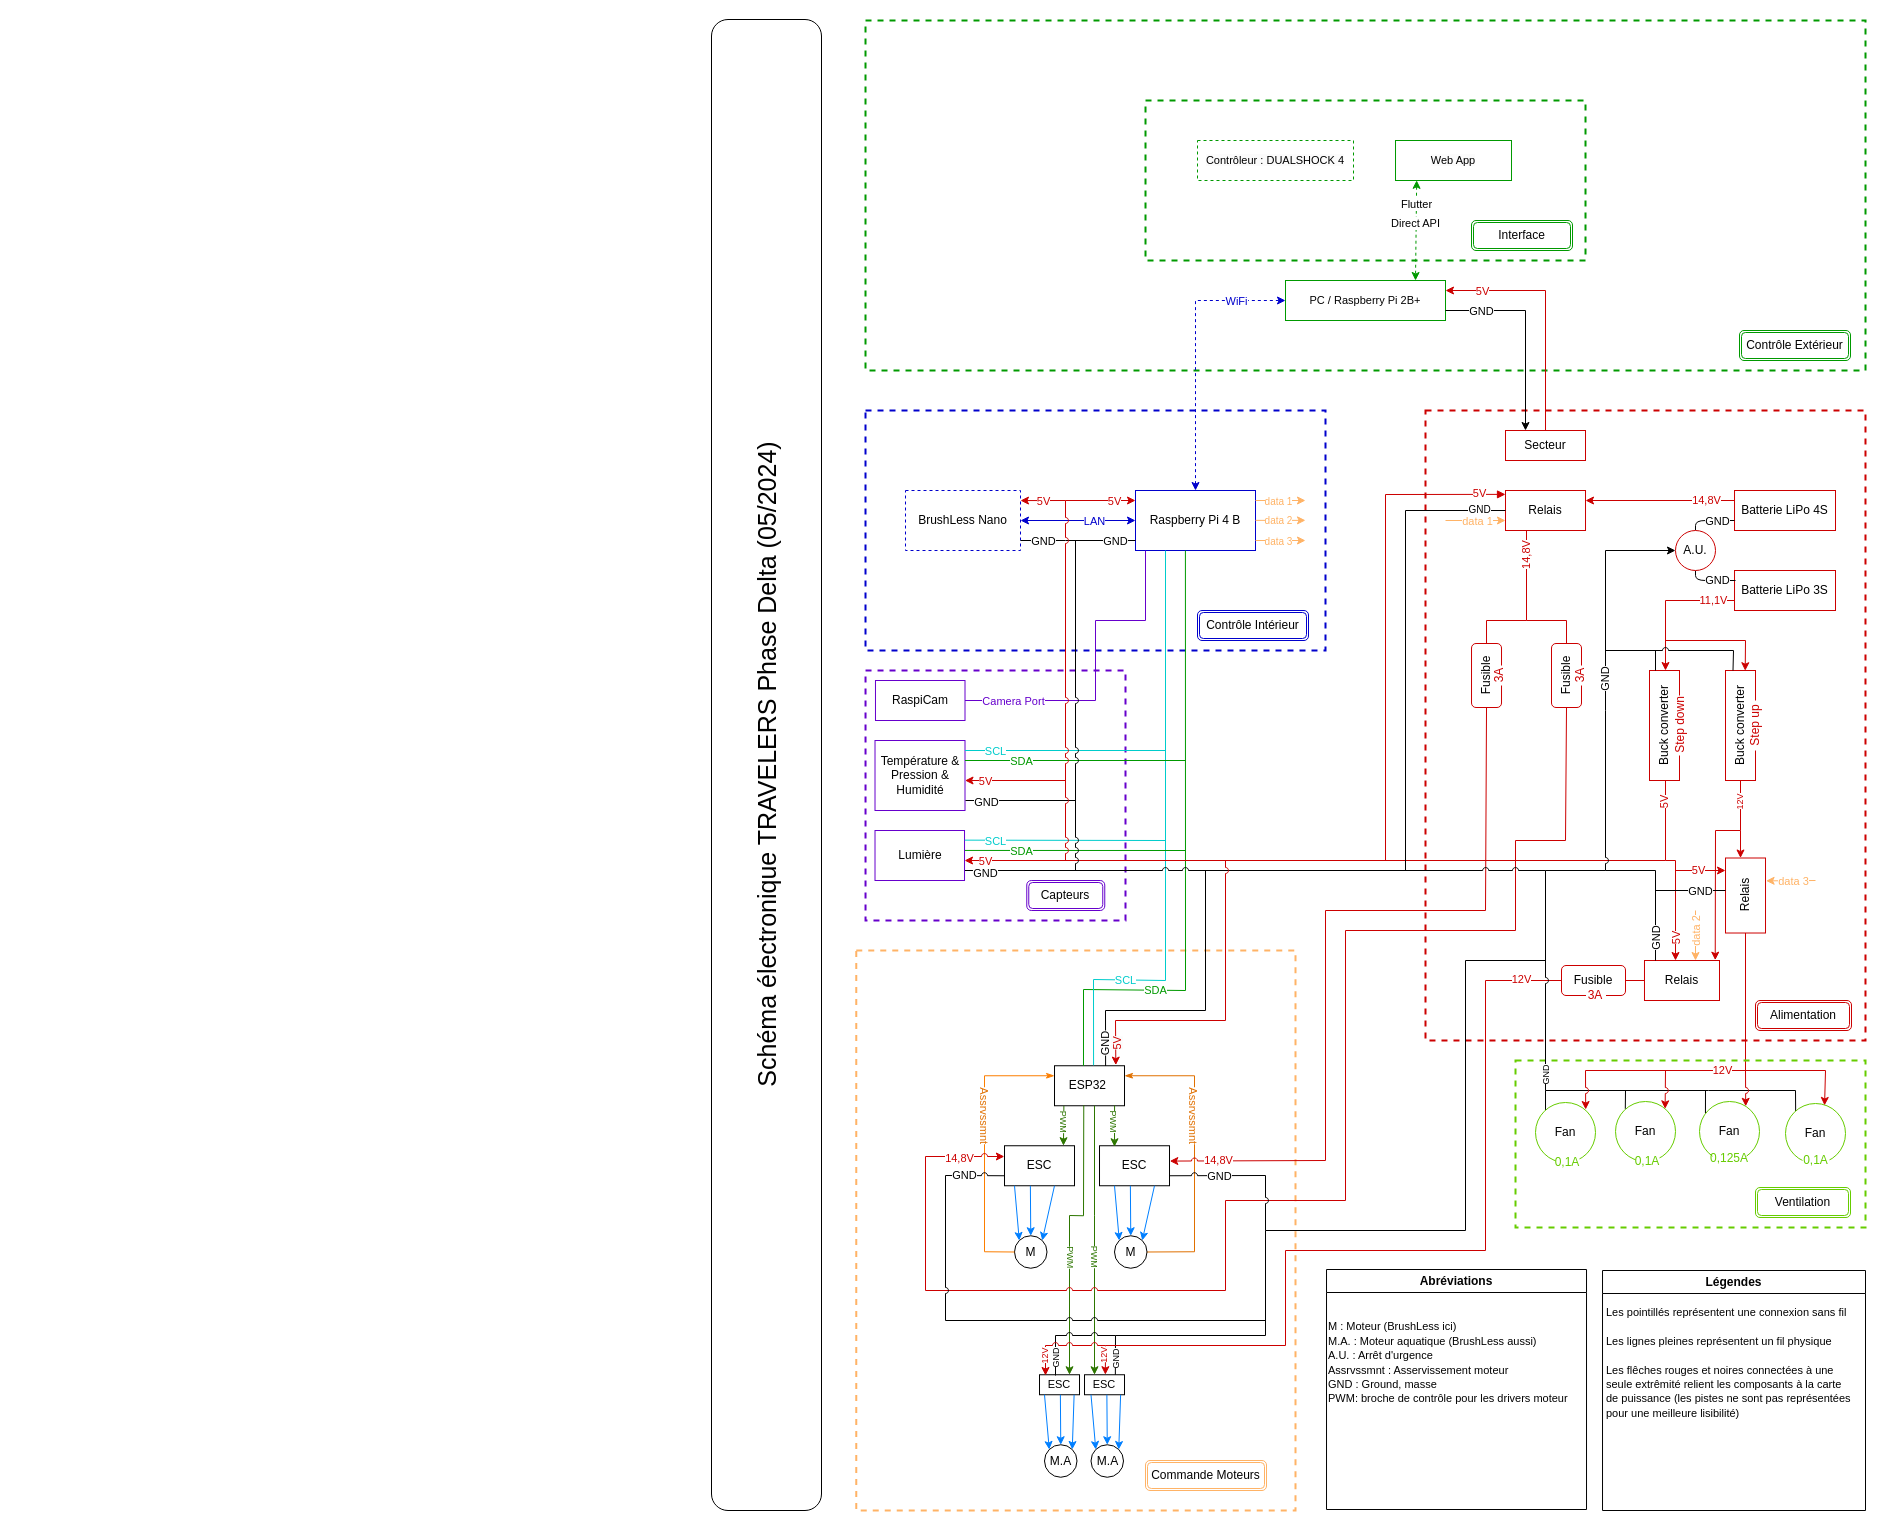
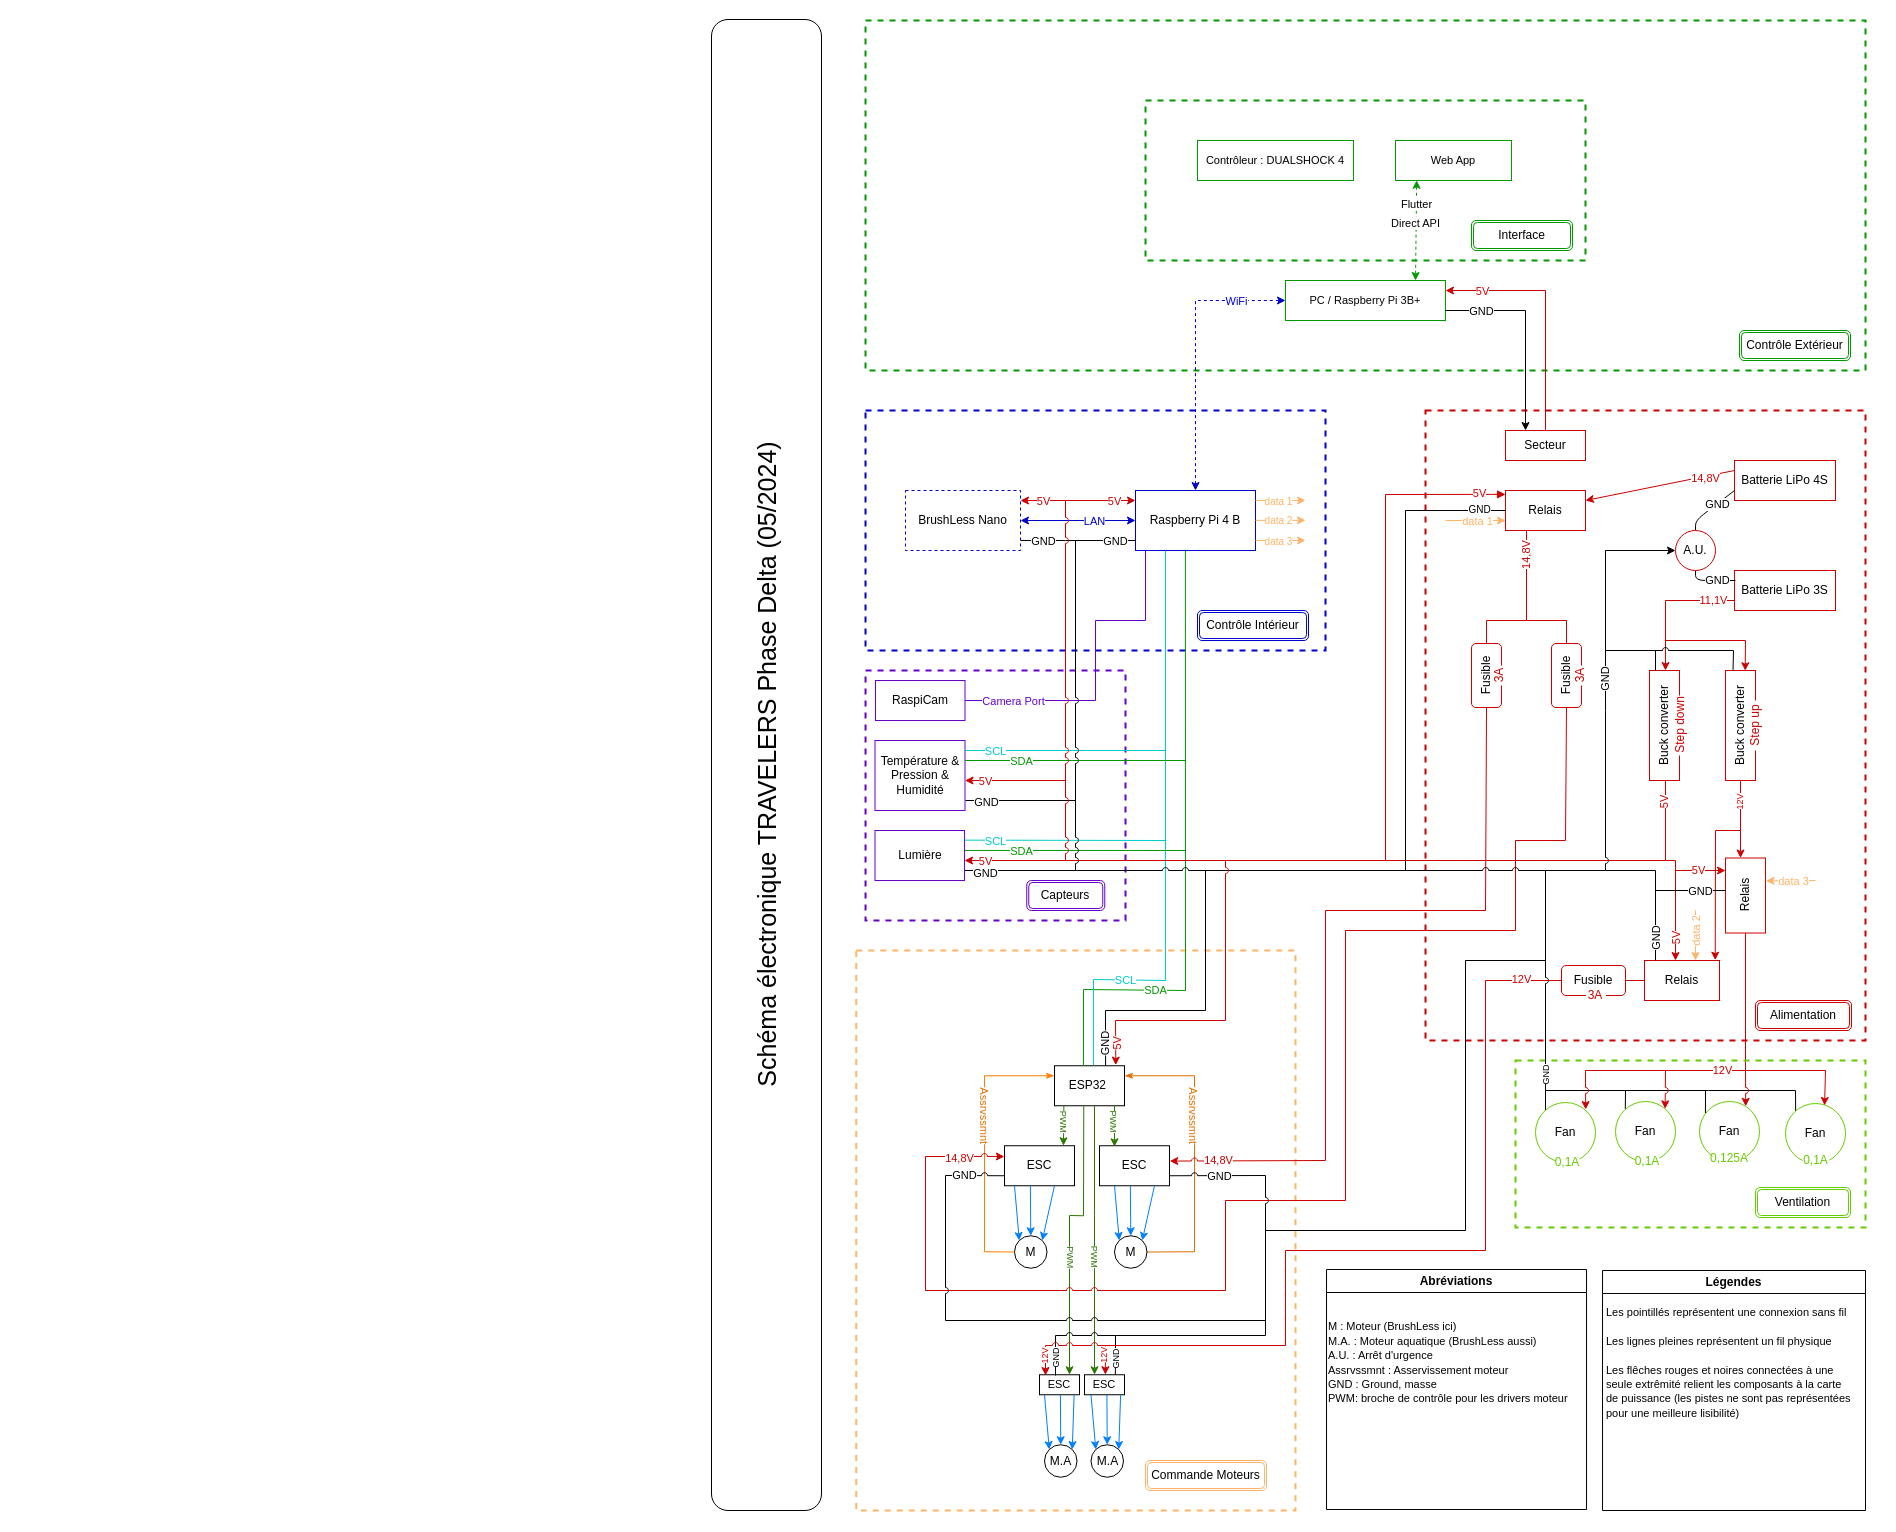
node "Contrôleur : DUALSHOCK 4": style dashed -> solid
node "PC / Raspberry Pi 2B+": label "PC / Raspberry Pi 2B+" -> "PC / Raspberry Pi 3B+"
node "Batterie LiPo 4S": moved (1785, 511) -> (1785, 481)
